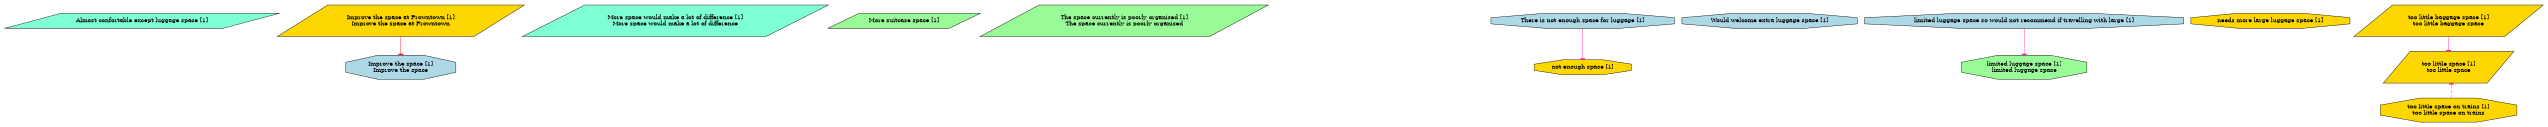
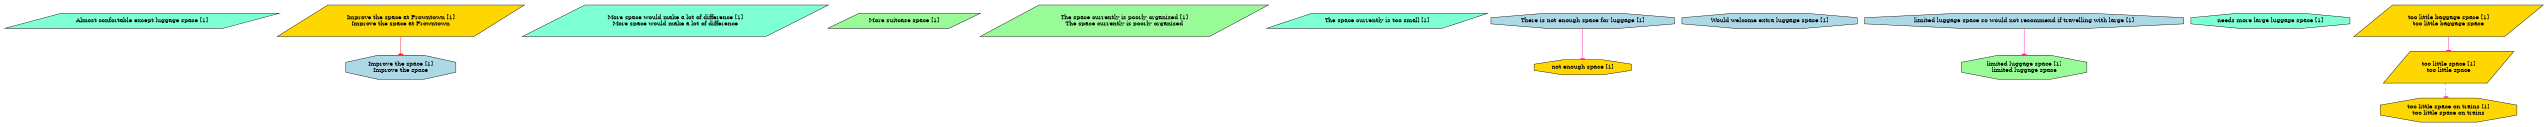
node "The space currently is too small [1]": added
node "needs more large luggage space [1]": fillcolor gold -> aquamarine
edge "too little space on trains [1] too little space on trains" -> "too little space [1] too little space": reversed
